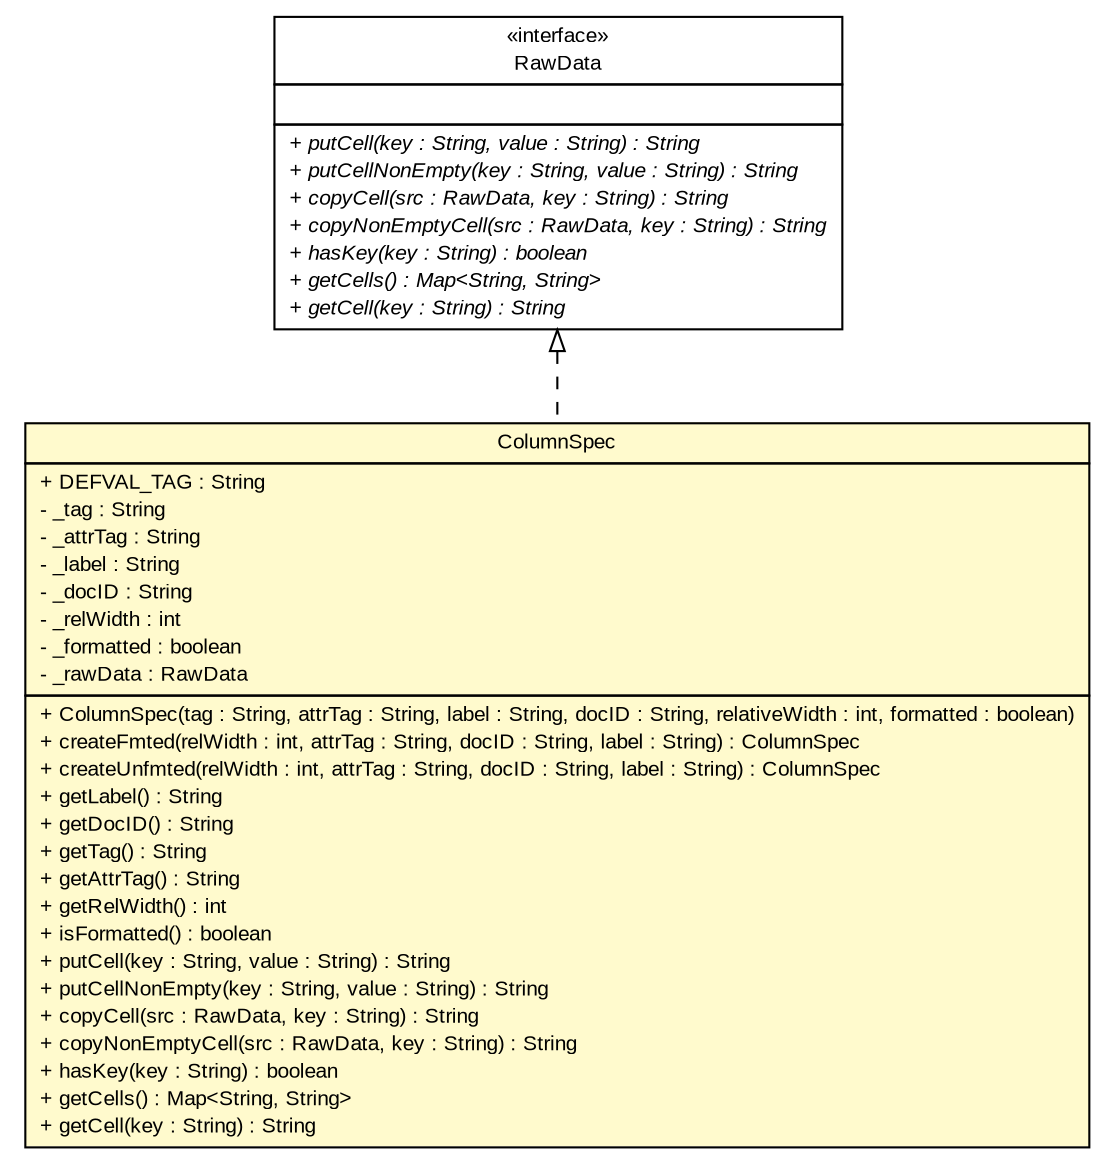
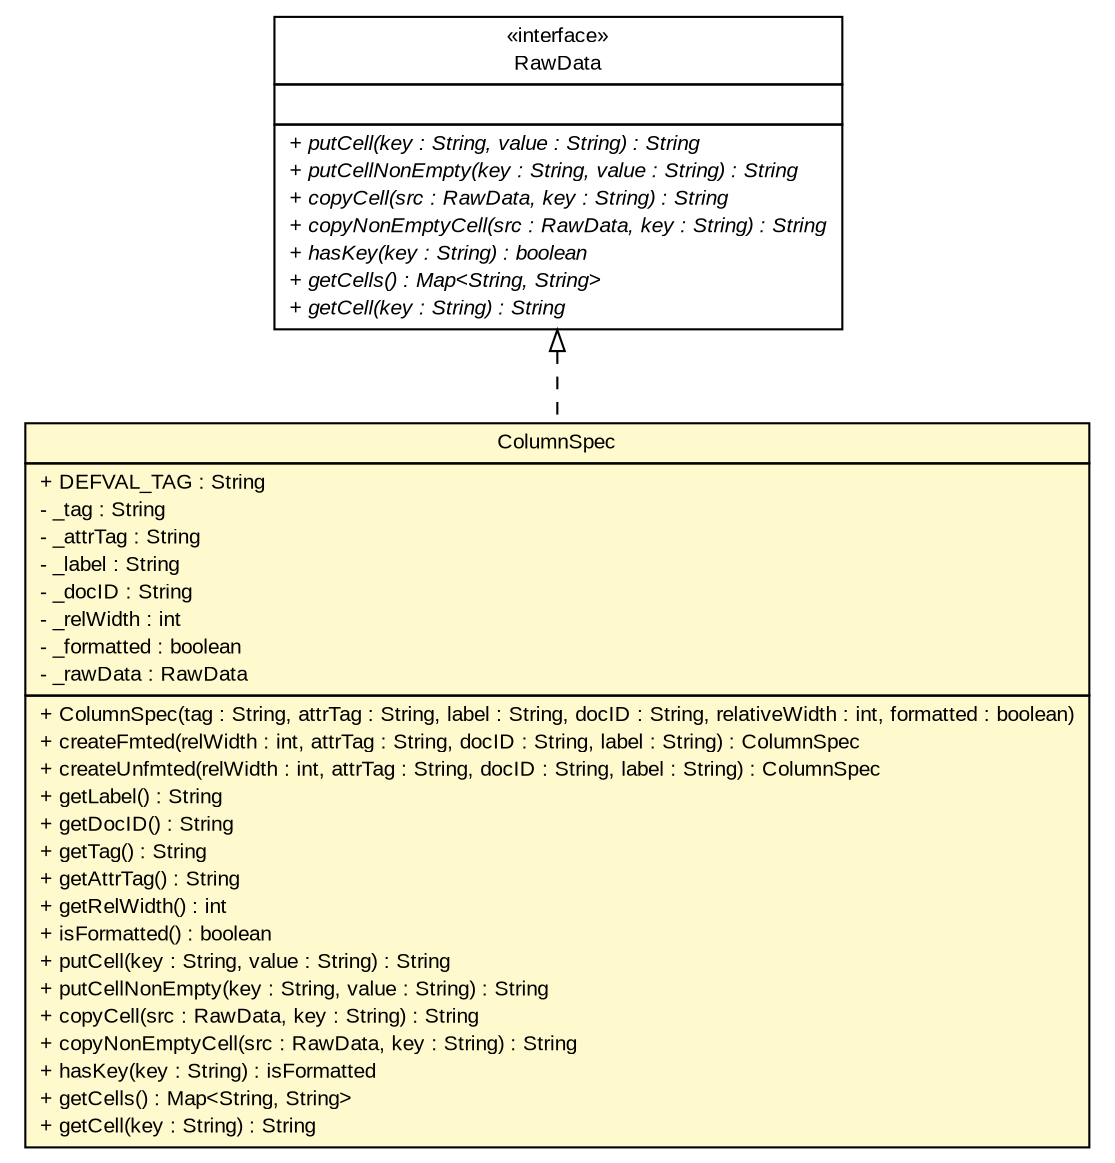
node "ColumnSpec": text "+ hasKey(key : String) : boolean" -> "+ hasKey(key : String) : isFormatted"
